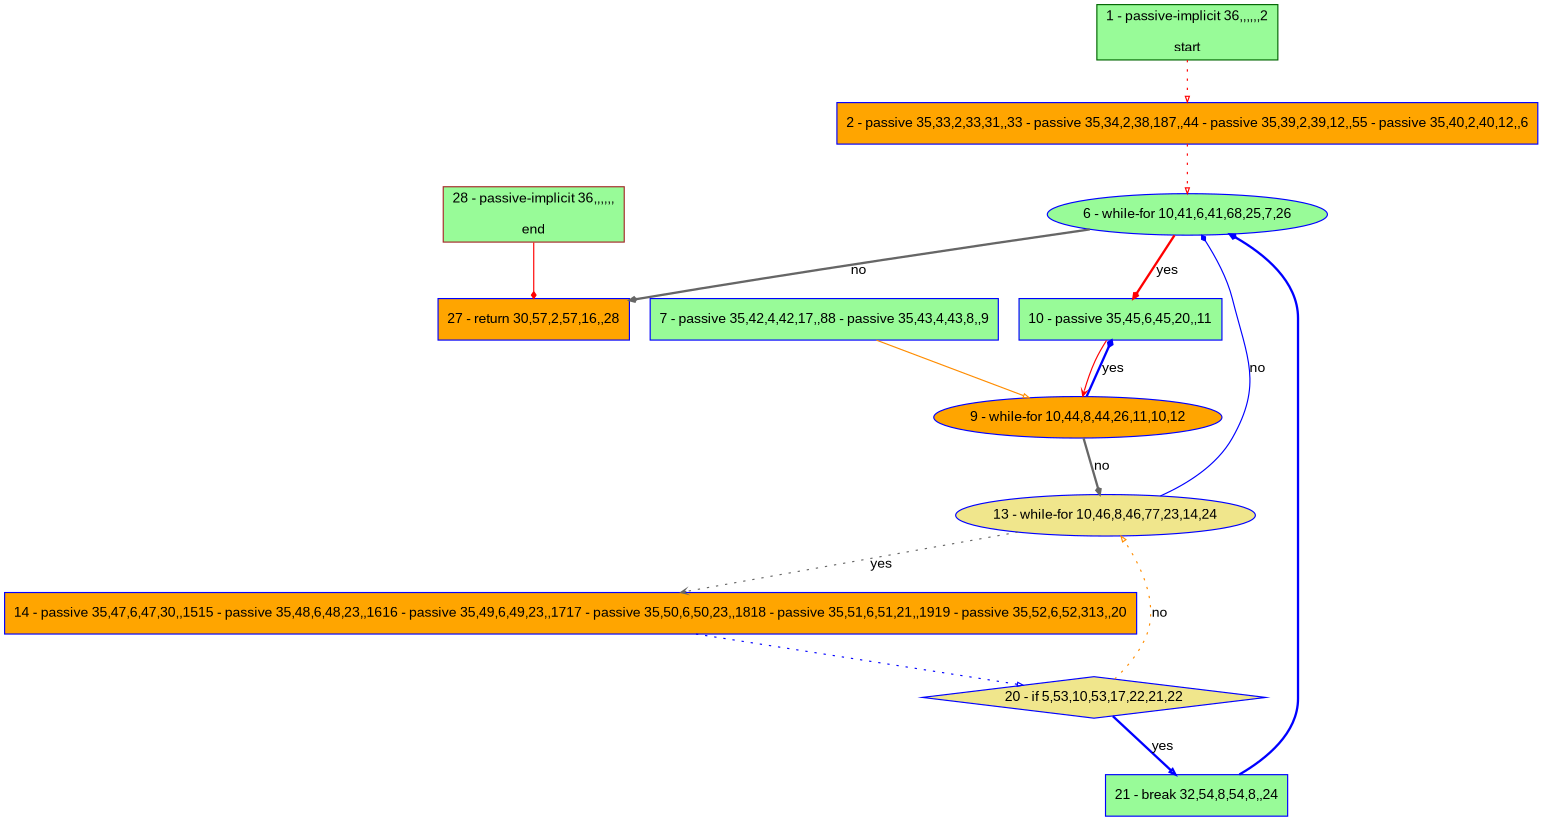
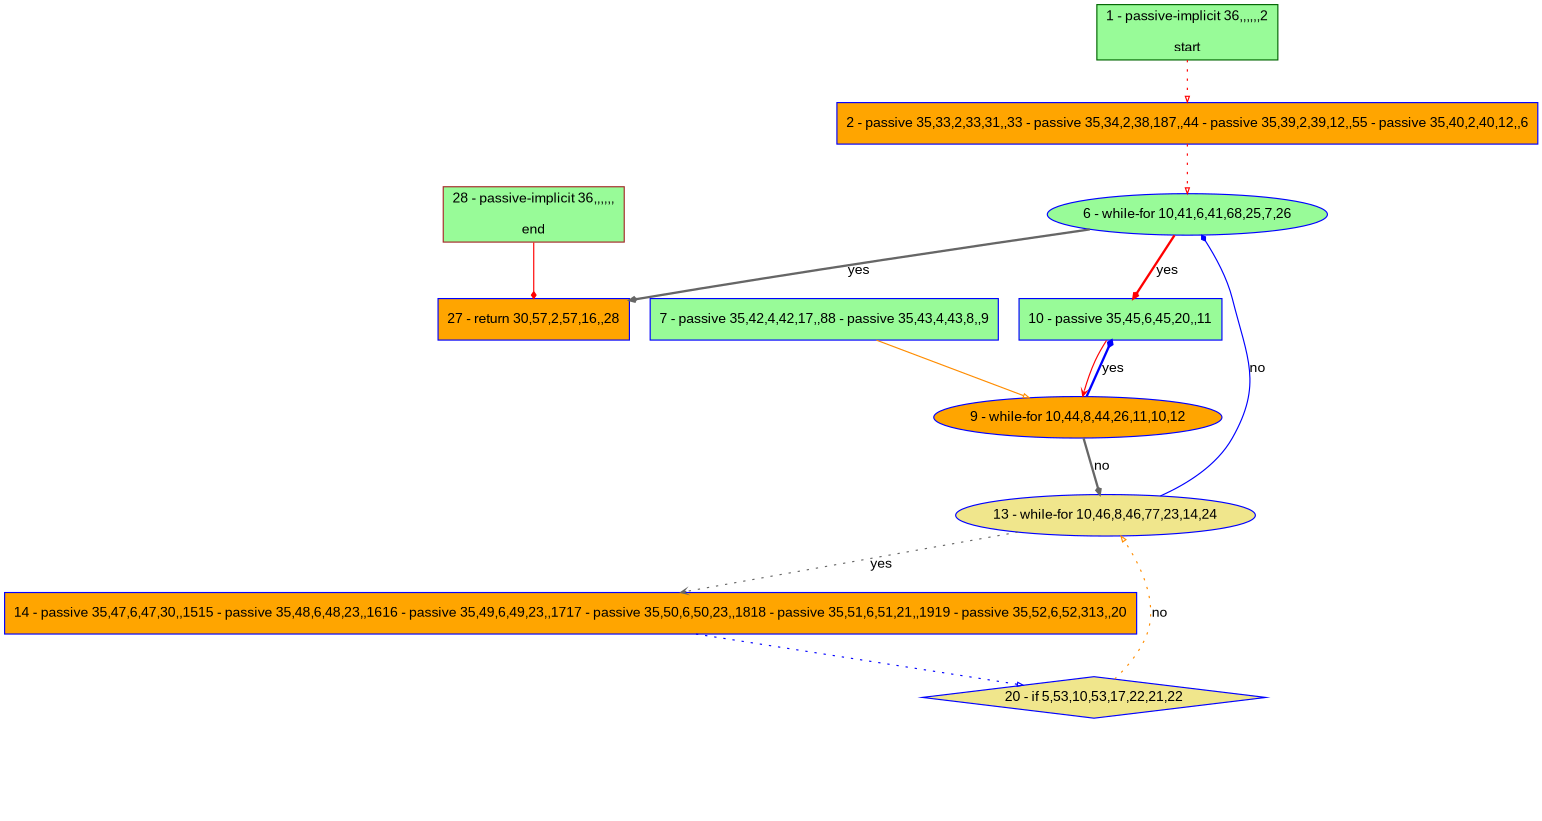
edge "6 - while-for 10,41,6,41,68,25,7,26" -> "27 - return 30,57,2,57,16,,28": label "no" -> "yes"
node "21 - break 32,54,8,54,8,,24": removed
